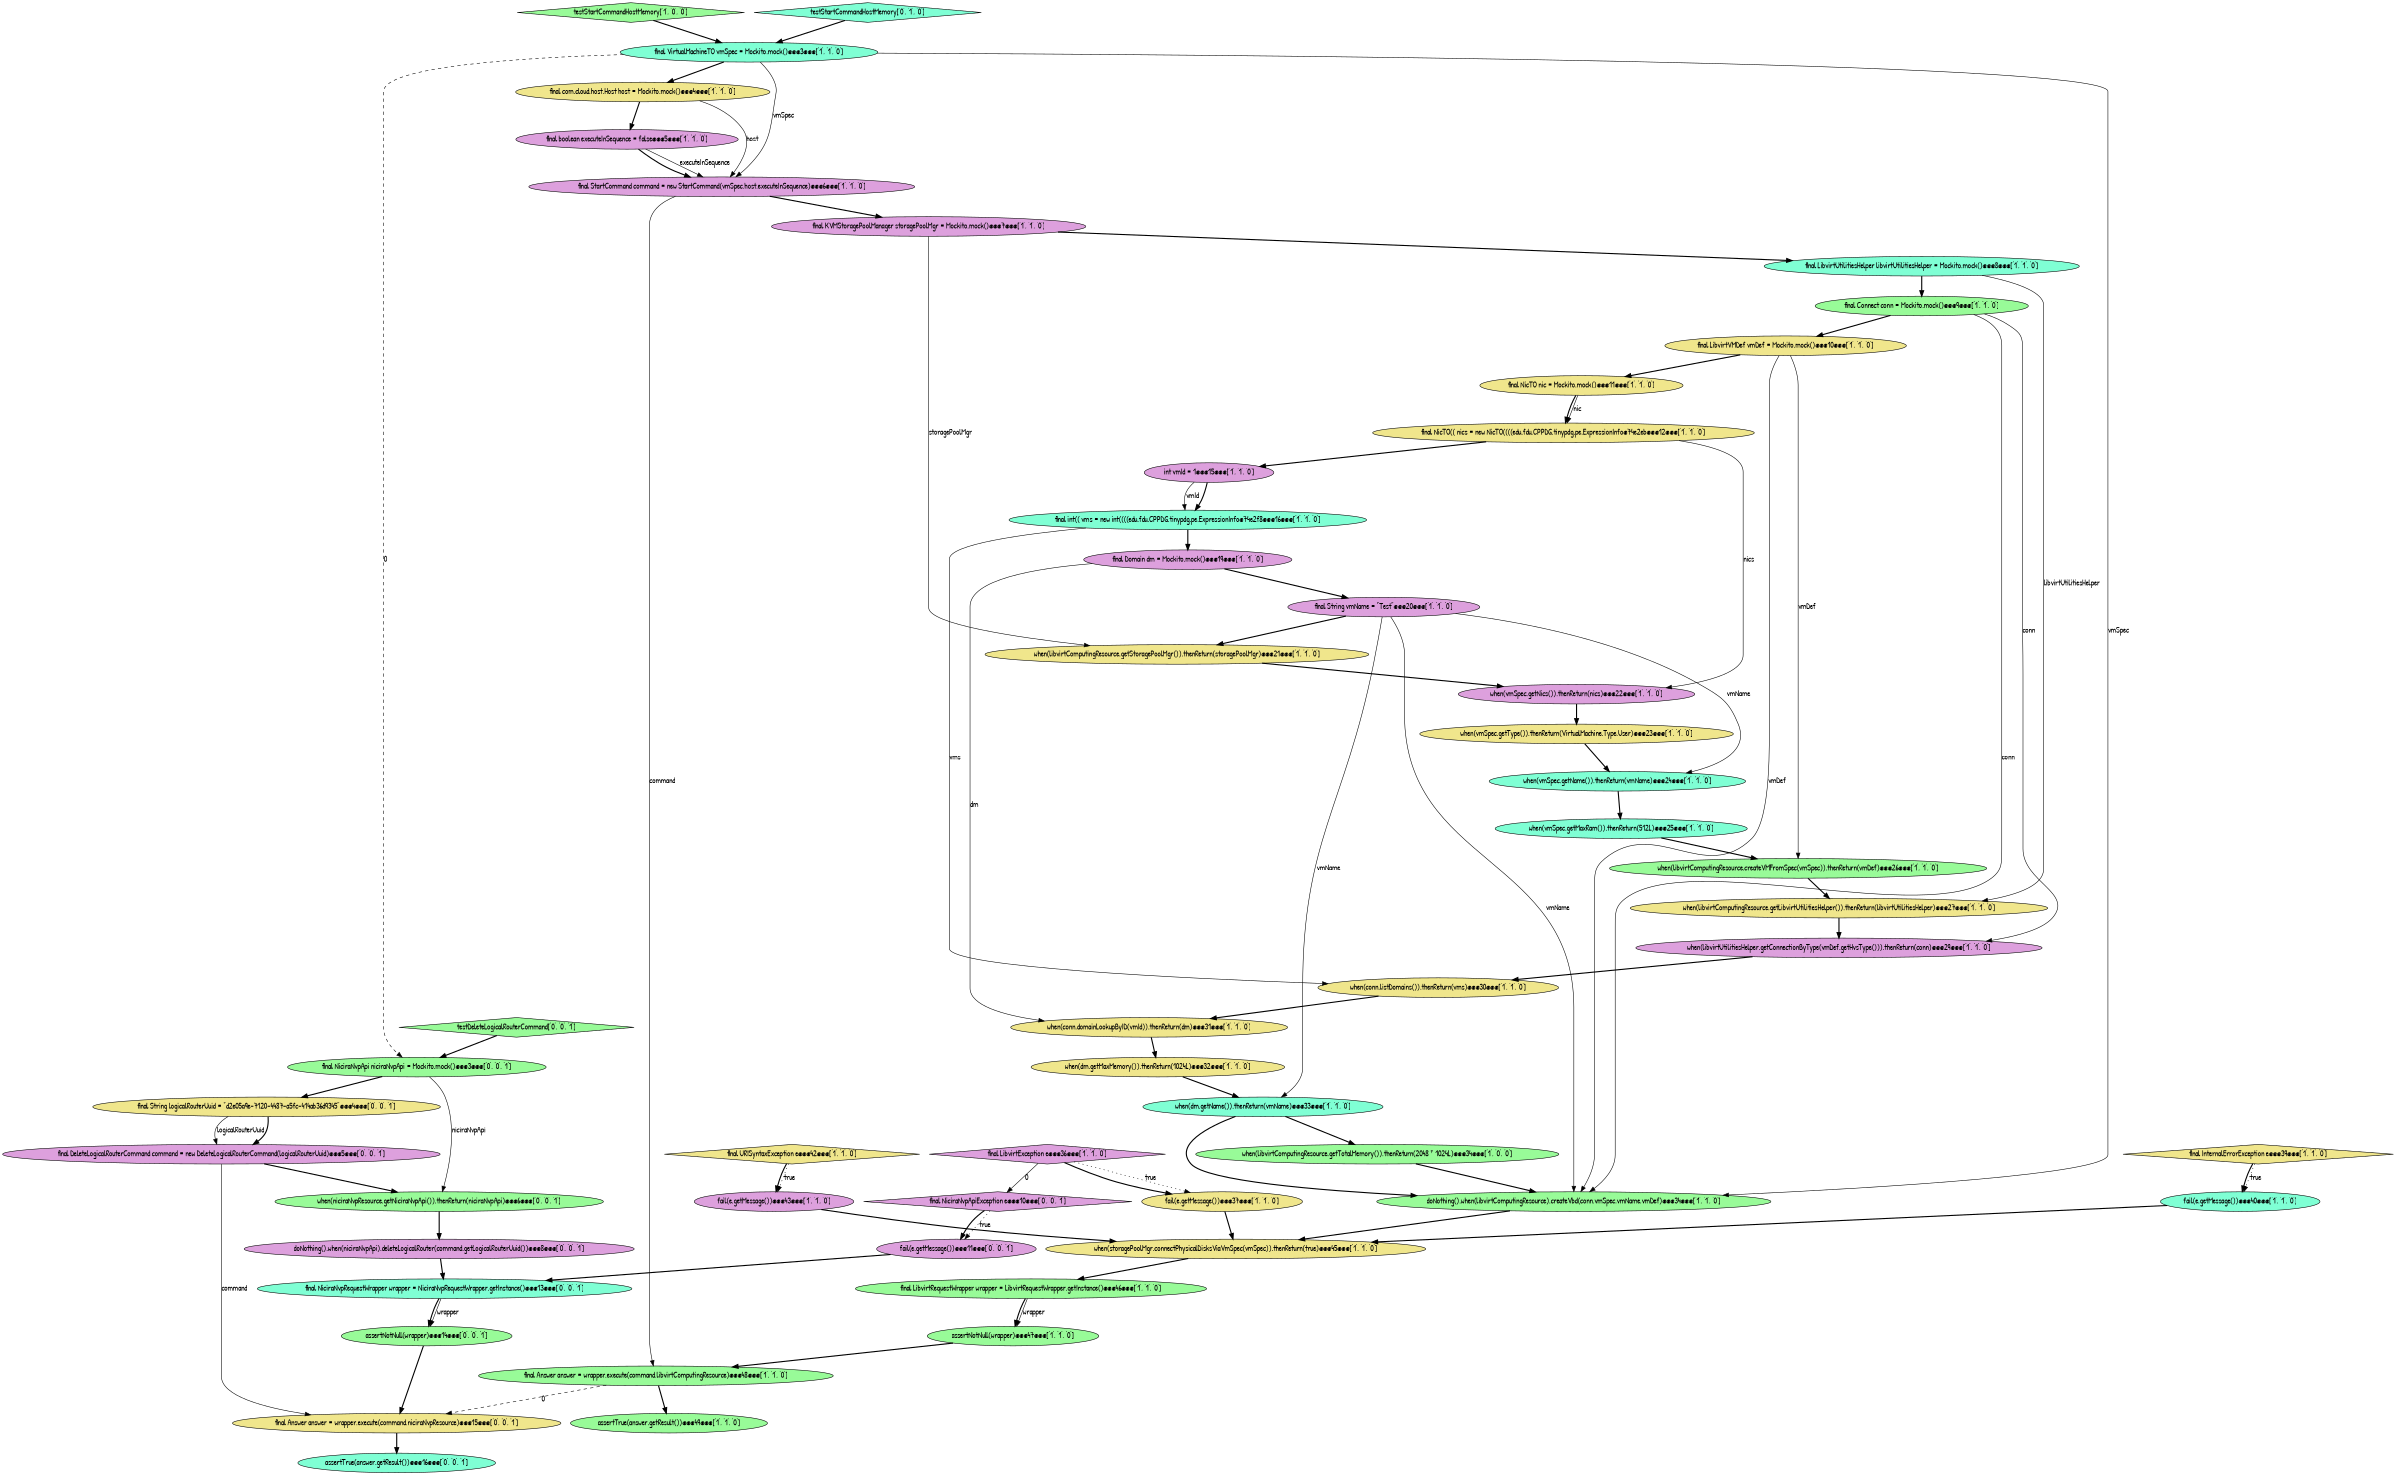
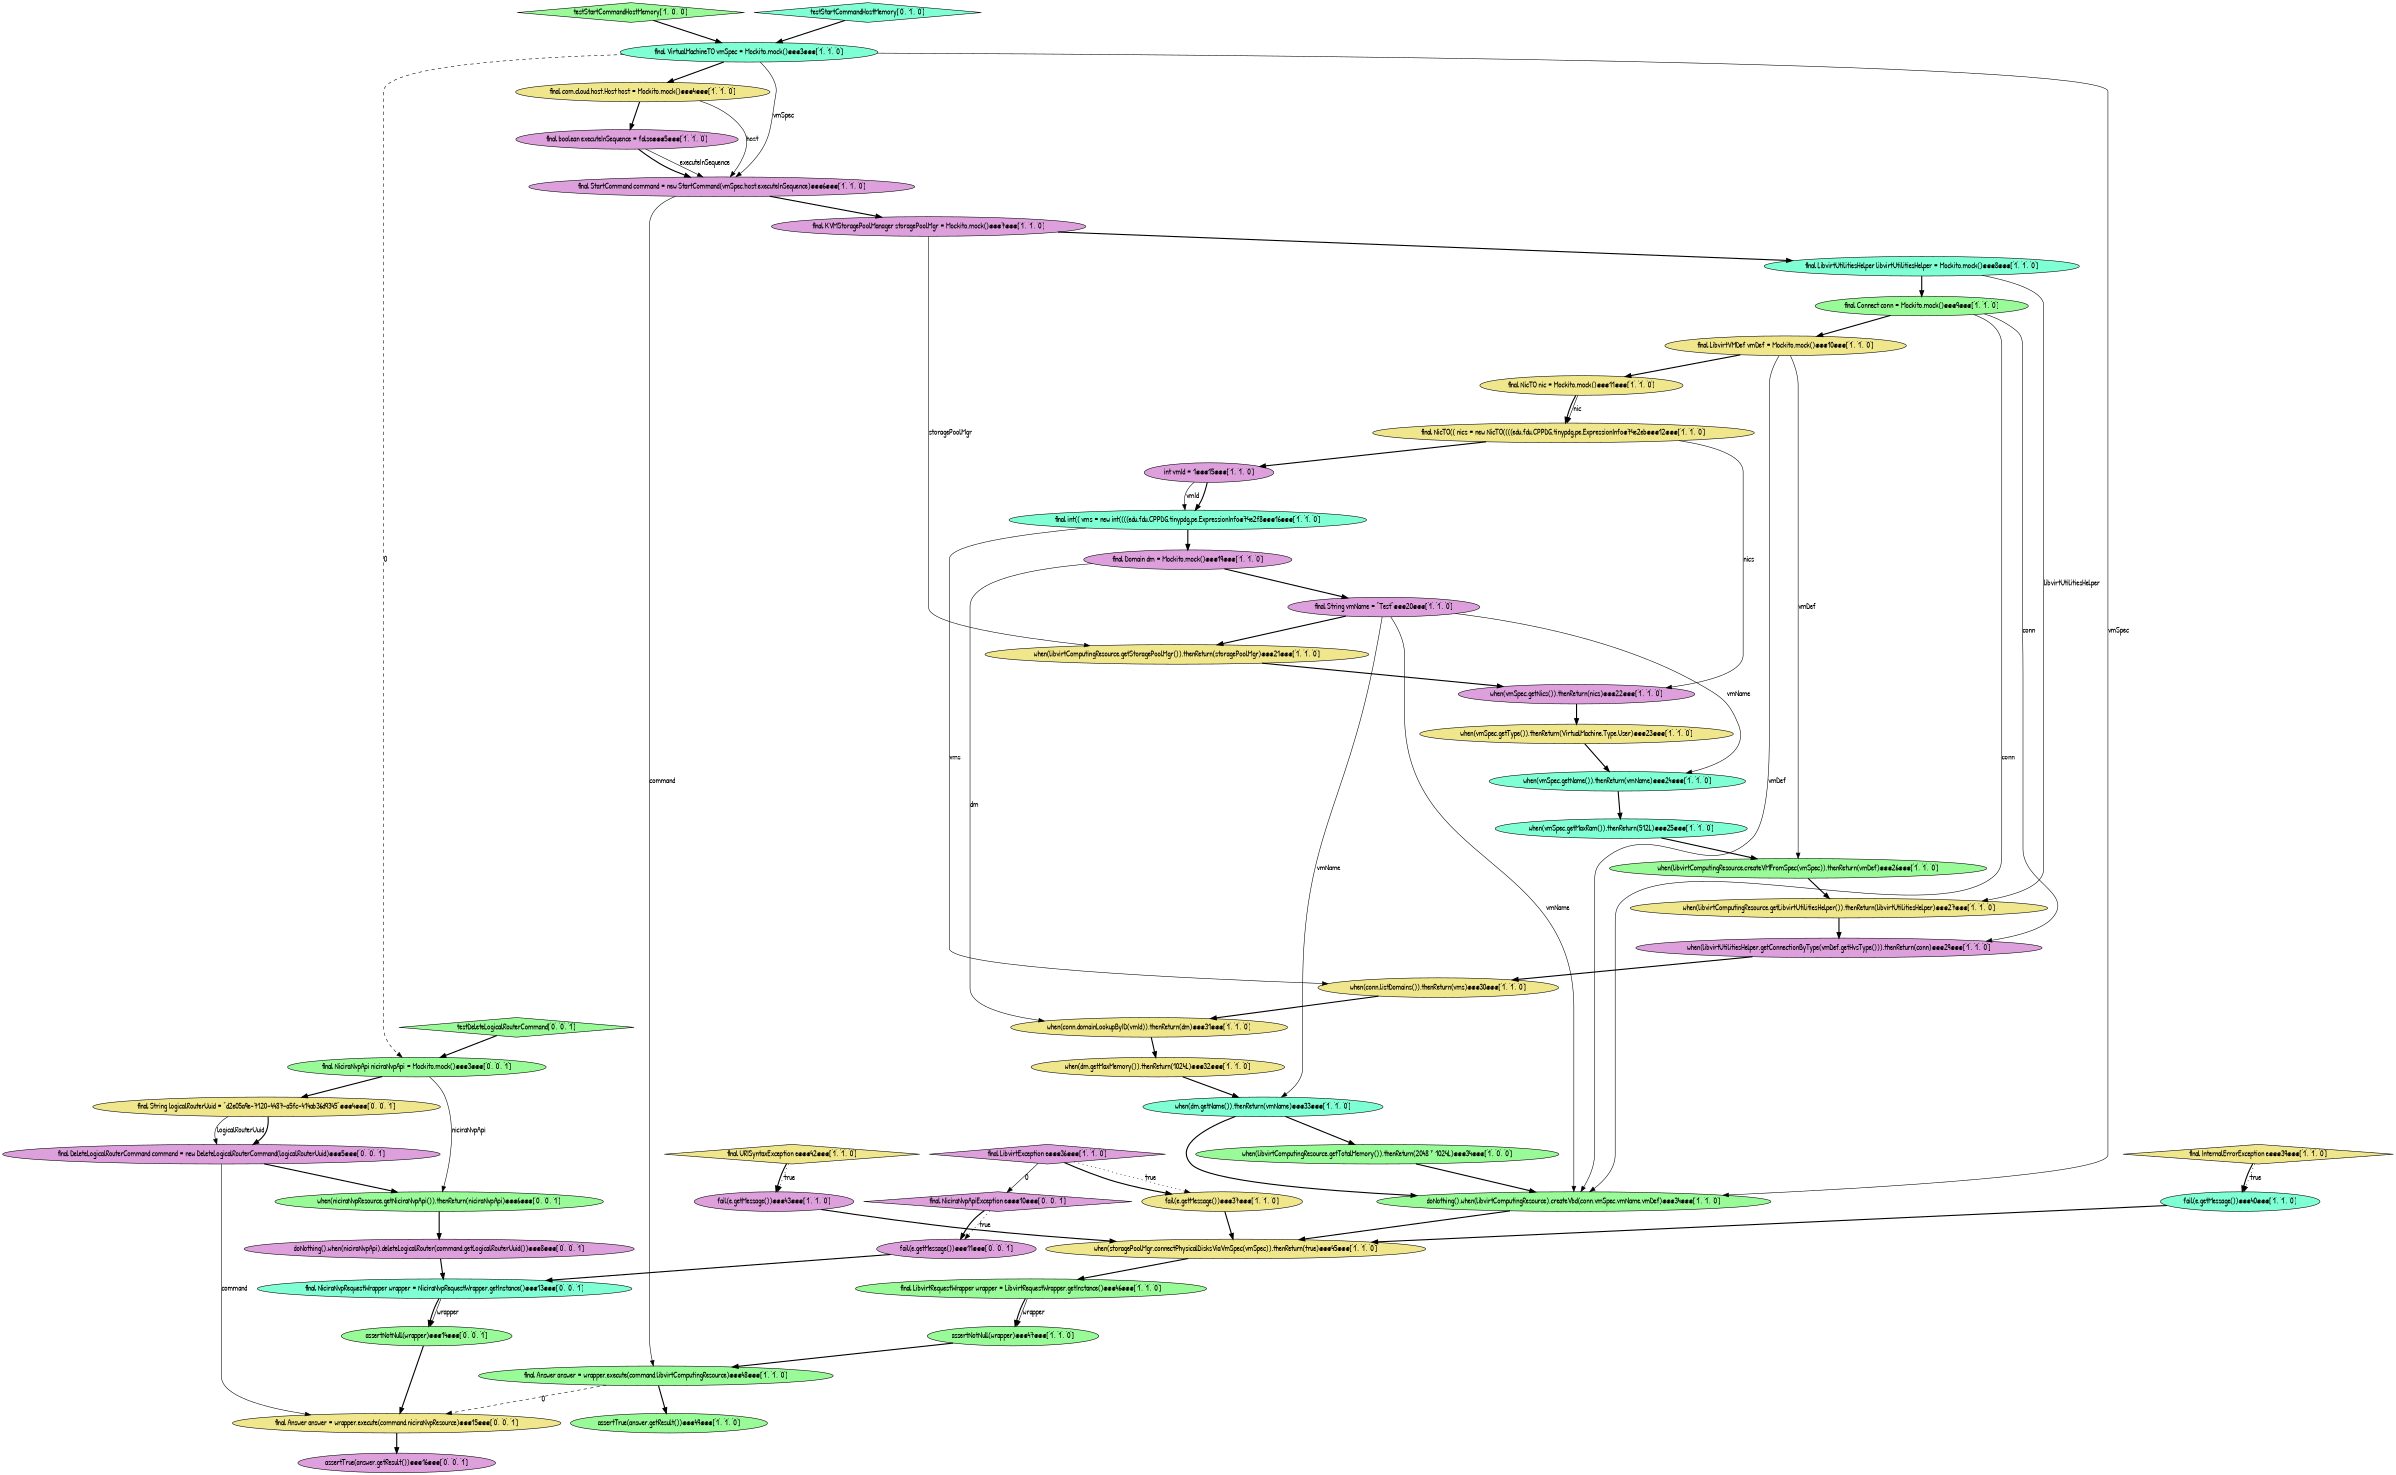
node "assertTrue(answer.getResult())@@@16@@@['0', '0', '1']": fillcolor aquamarine -> plum
